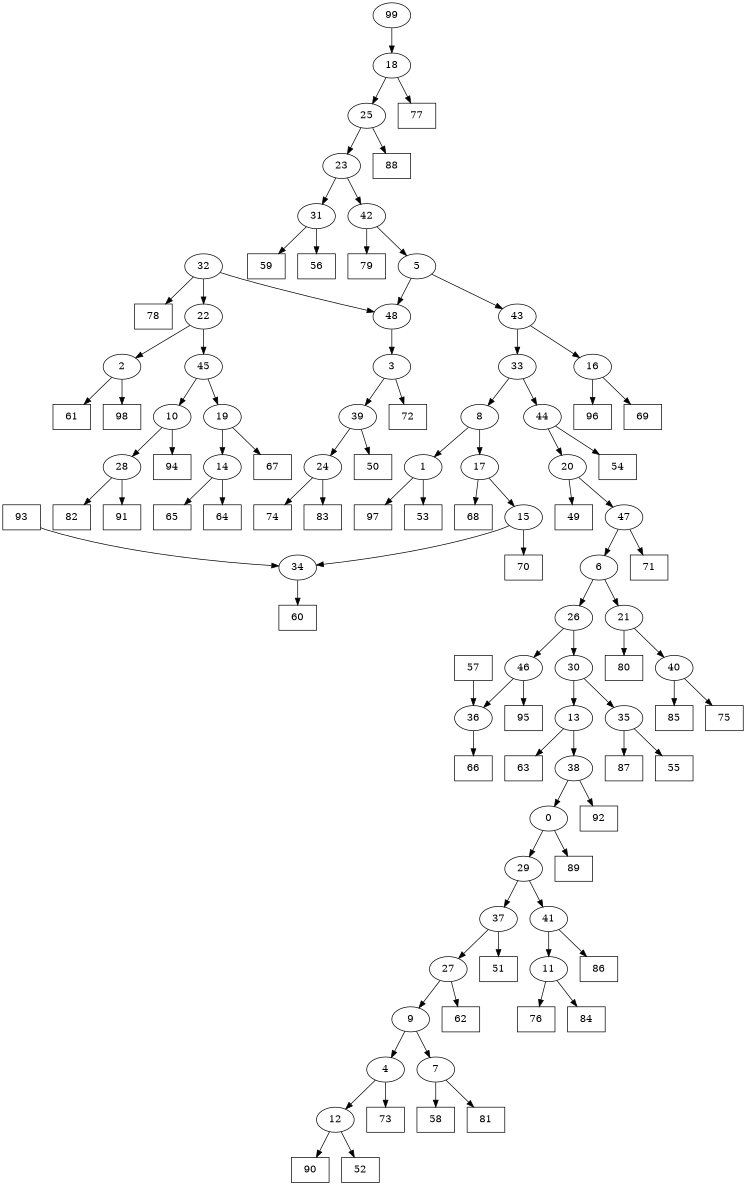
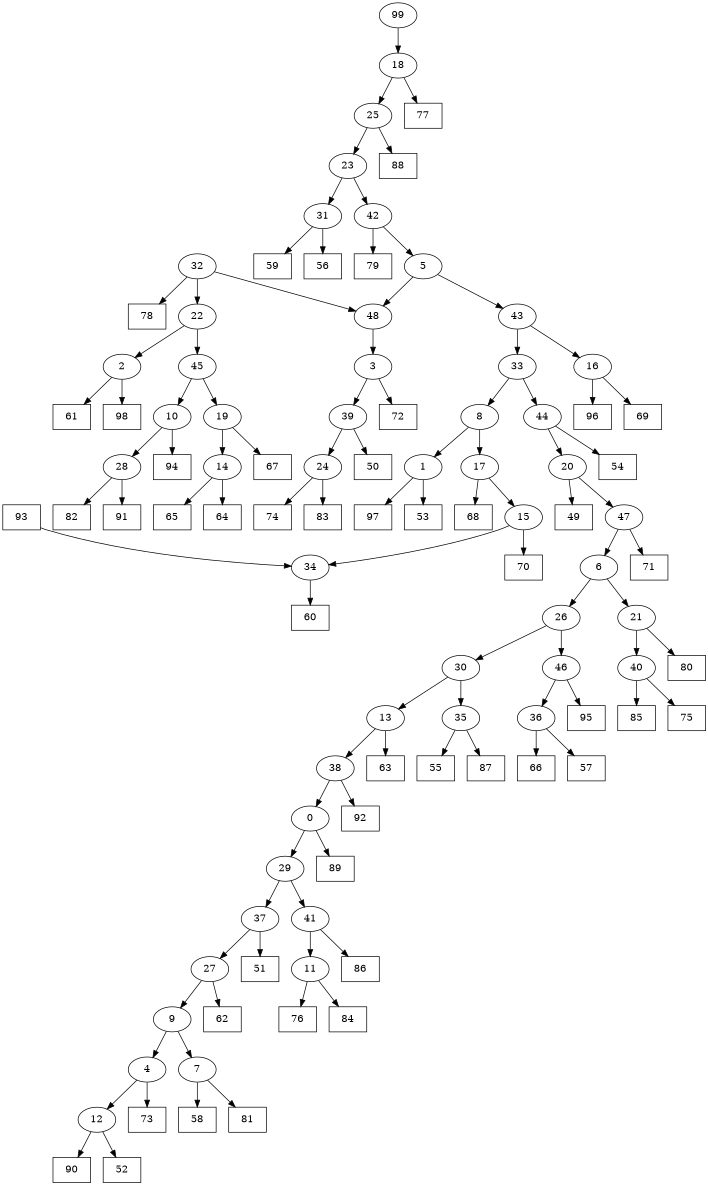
edge "57" -> "36": reversed
